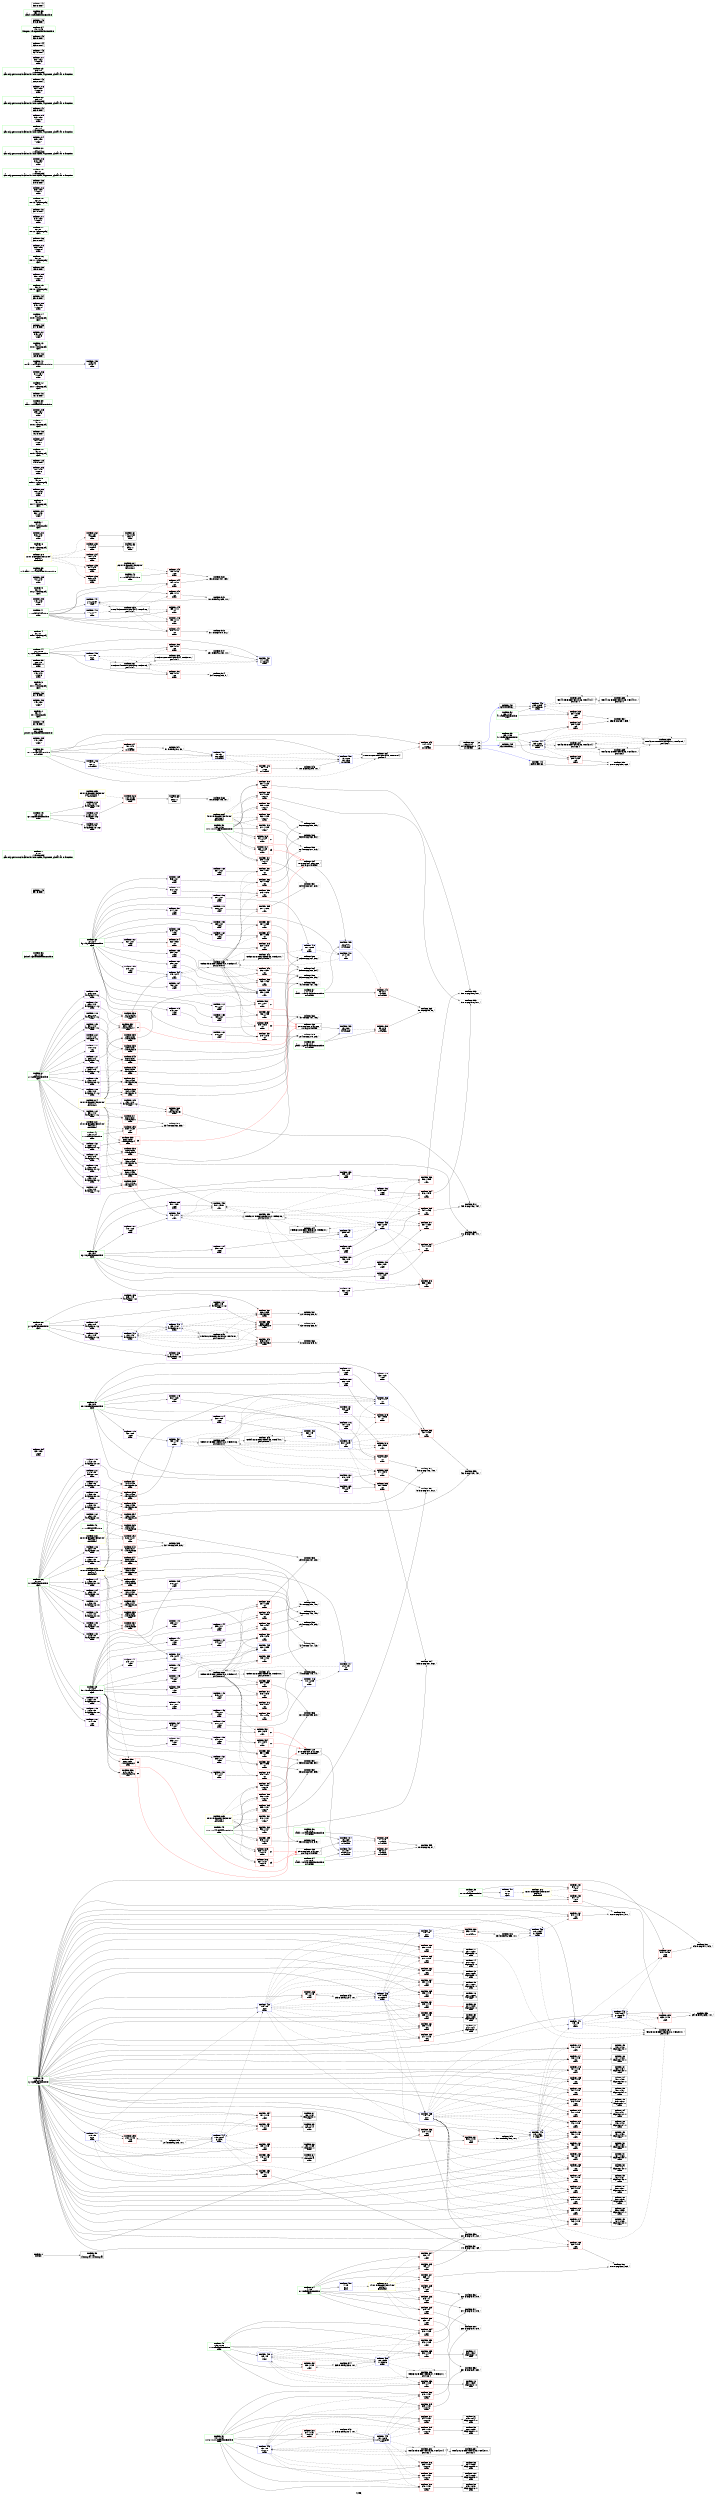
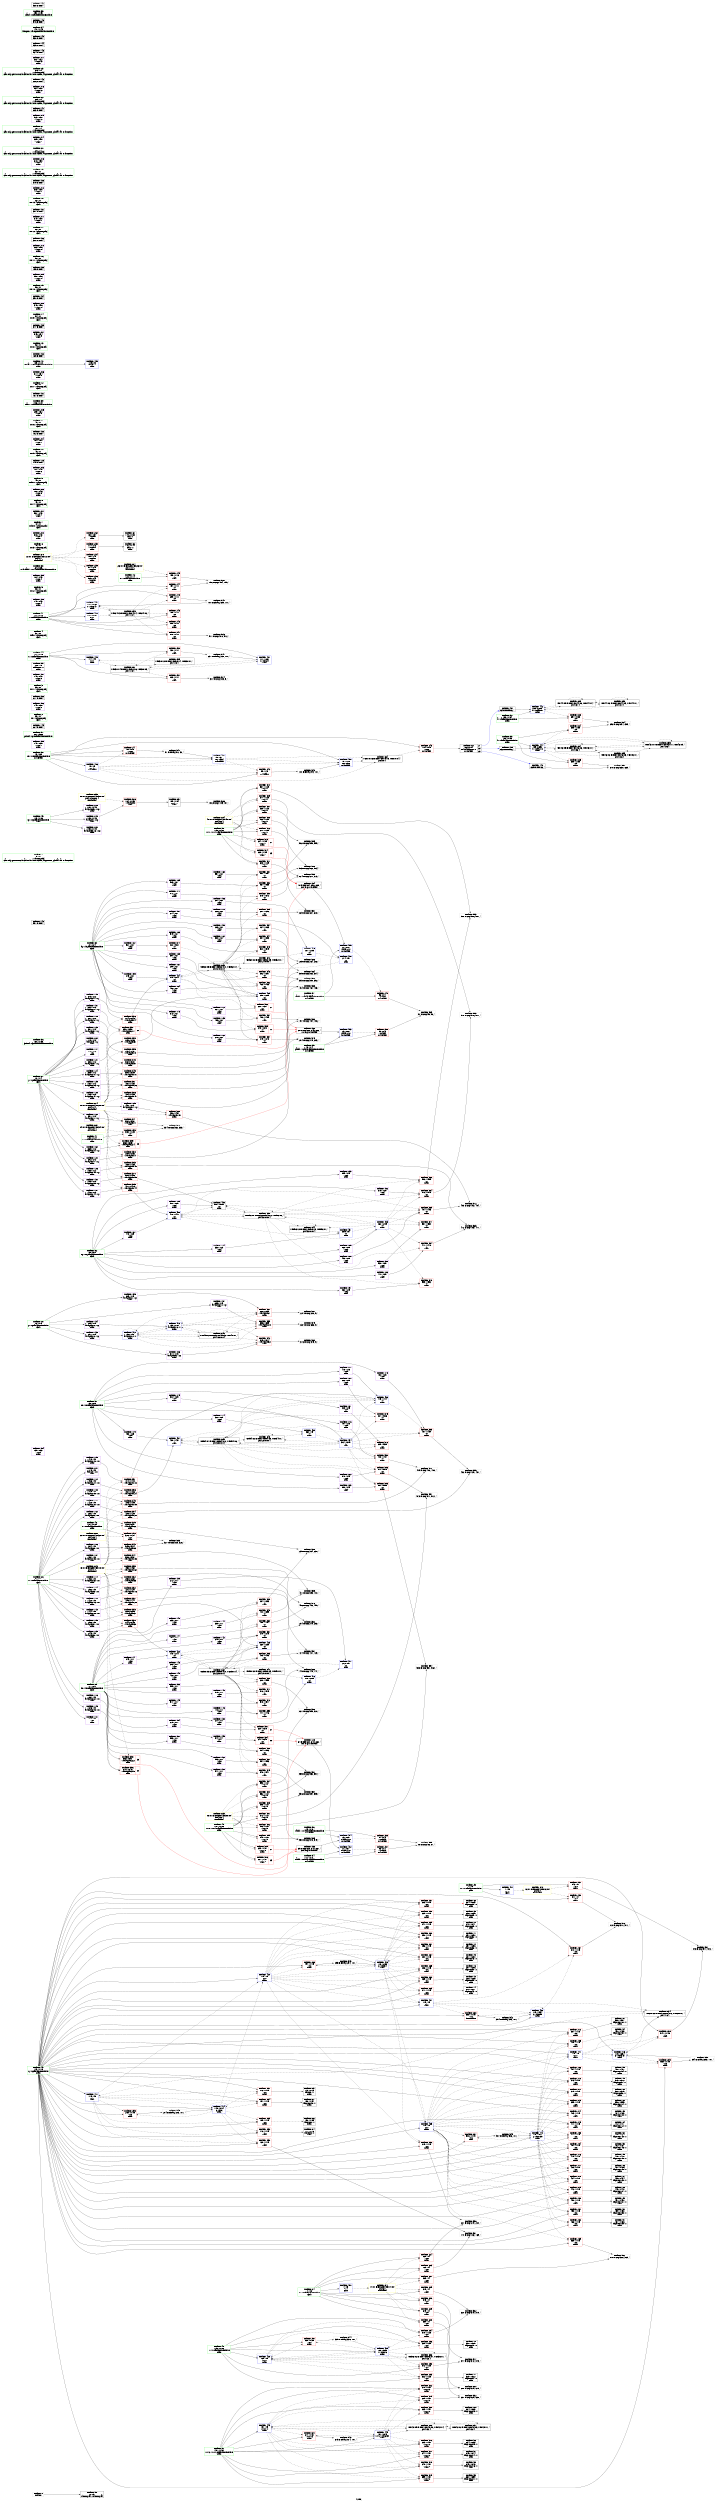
node "NodeID: 72": added
